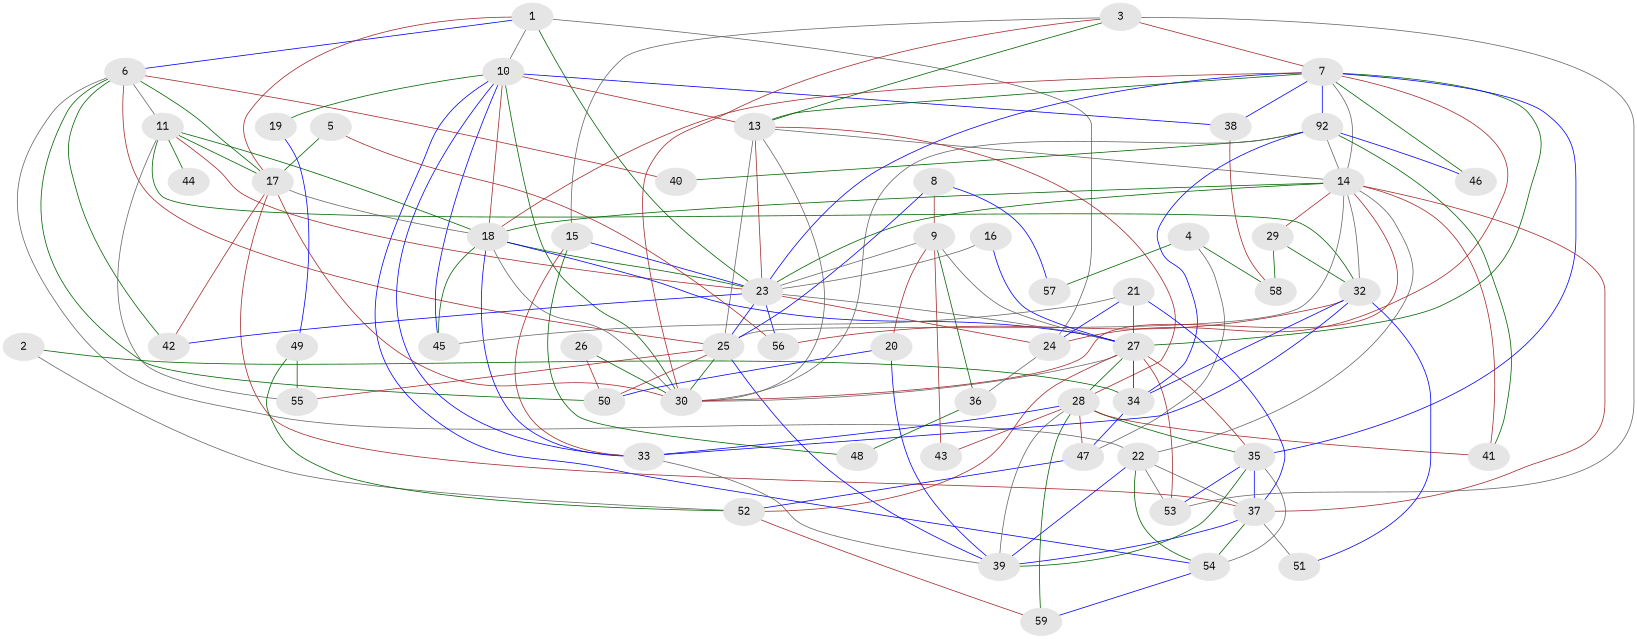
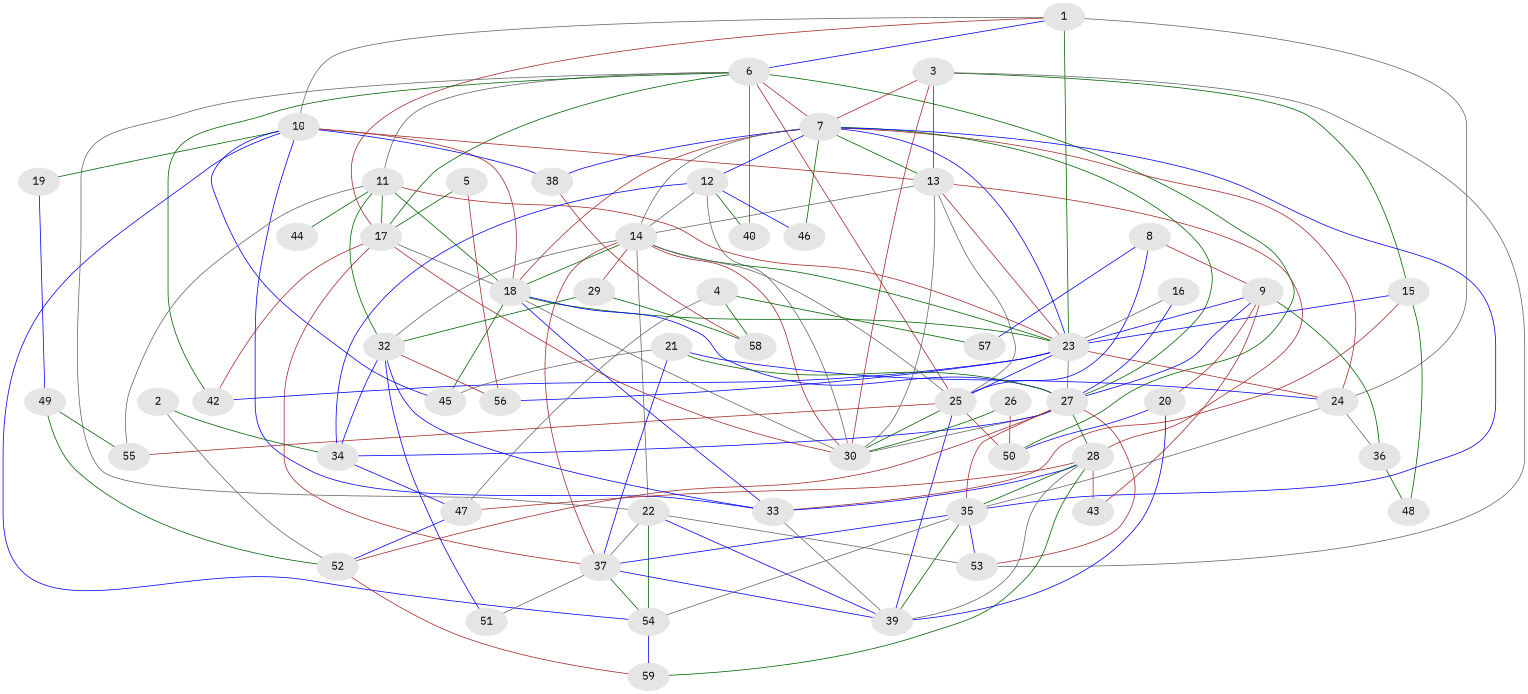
edge "3" -- "15": color gray40 -> darkgreen
edge "6" -- "7": added
node "92": label "92" -> "12"
edge "10" -- "30": removed
edge "9" -- "23": color gray40 -> blue
edge "9" -- "27": color gray40 -> blue
edge "24" -- "35": added
node "41": removed
